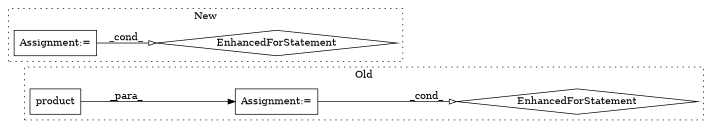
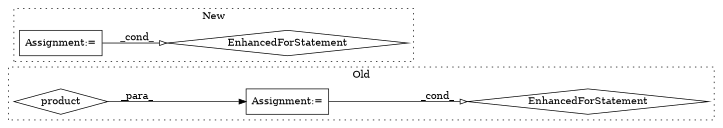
node "product": shape box -> diamond
